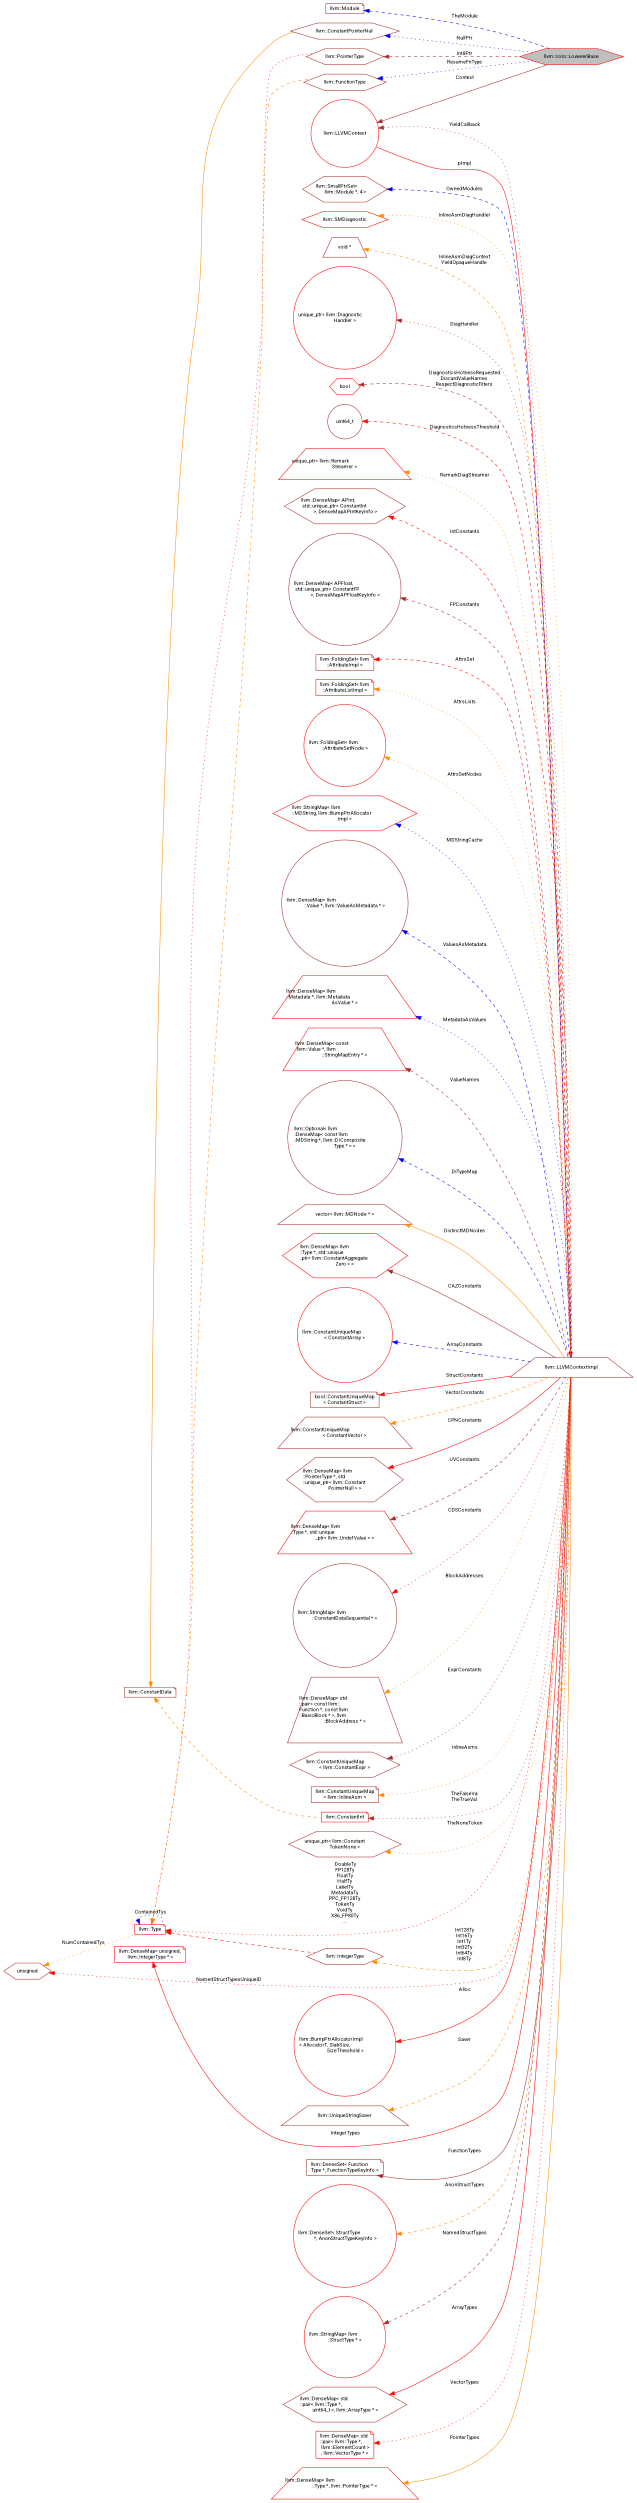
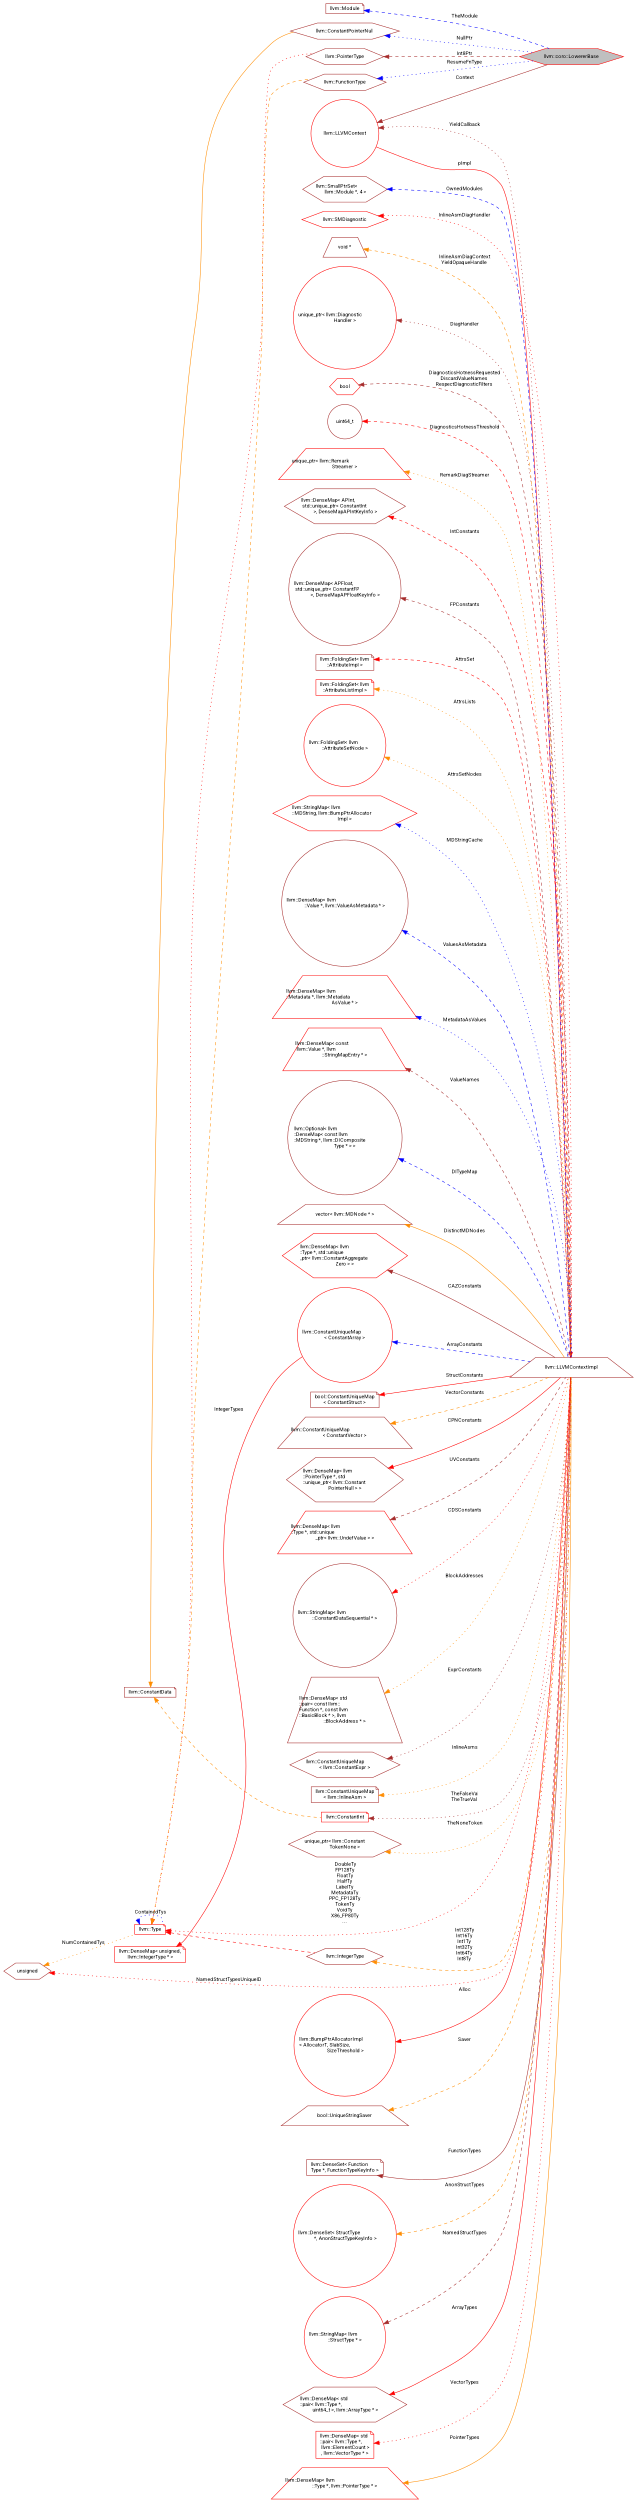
edge "llvm::LLVMContextImpl" -> "llvm::SMDiagnostic": color darkorange -> red
edge "llvm::LLVMContextImpl" -> "llvm::DenseMap< unsigned, llvm::IntegerType * >": now "llvm::ConstantUniqueMap < ConstantArray >" -> "llvm::DenseMap< unsigned, llvm::IntegerType * >"
node "llvm::UniqueStringSaver": label "llvm::UniqueStringSaver" -> "bool::UniqueStringSaver"
